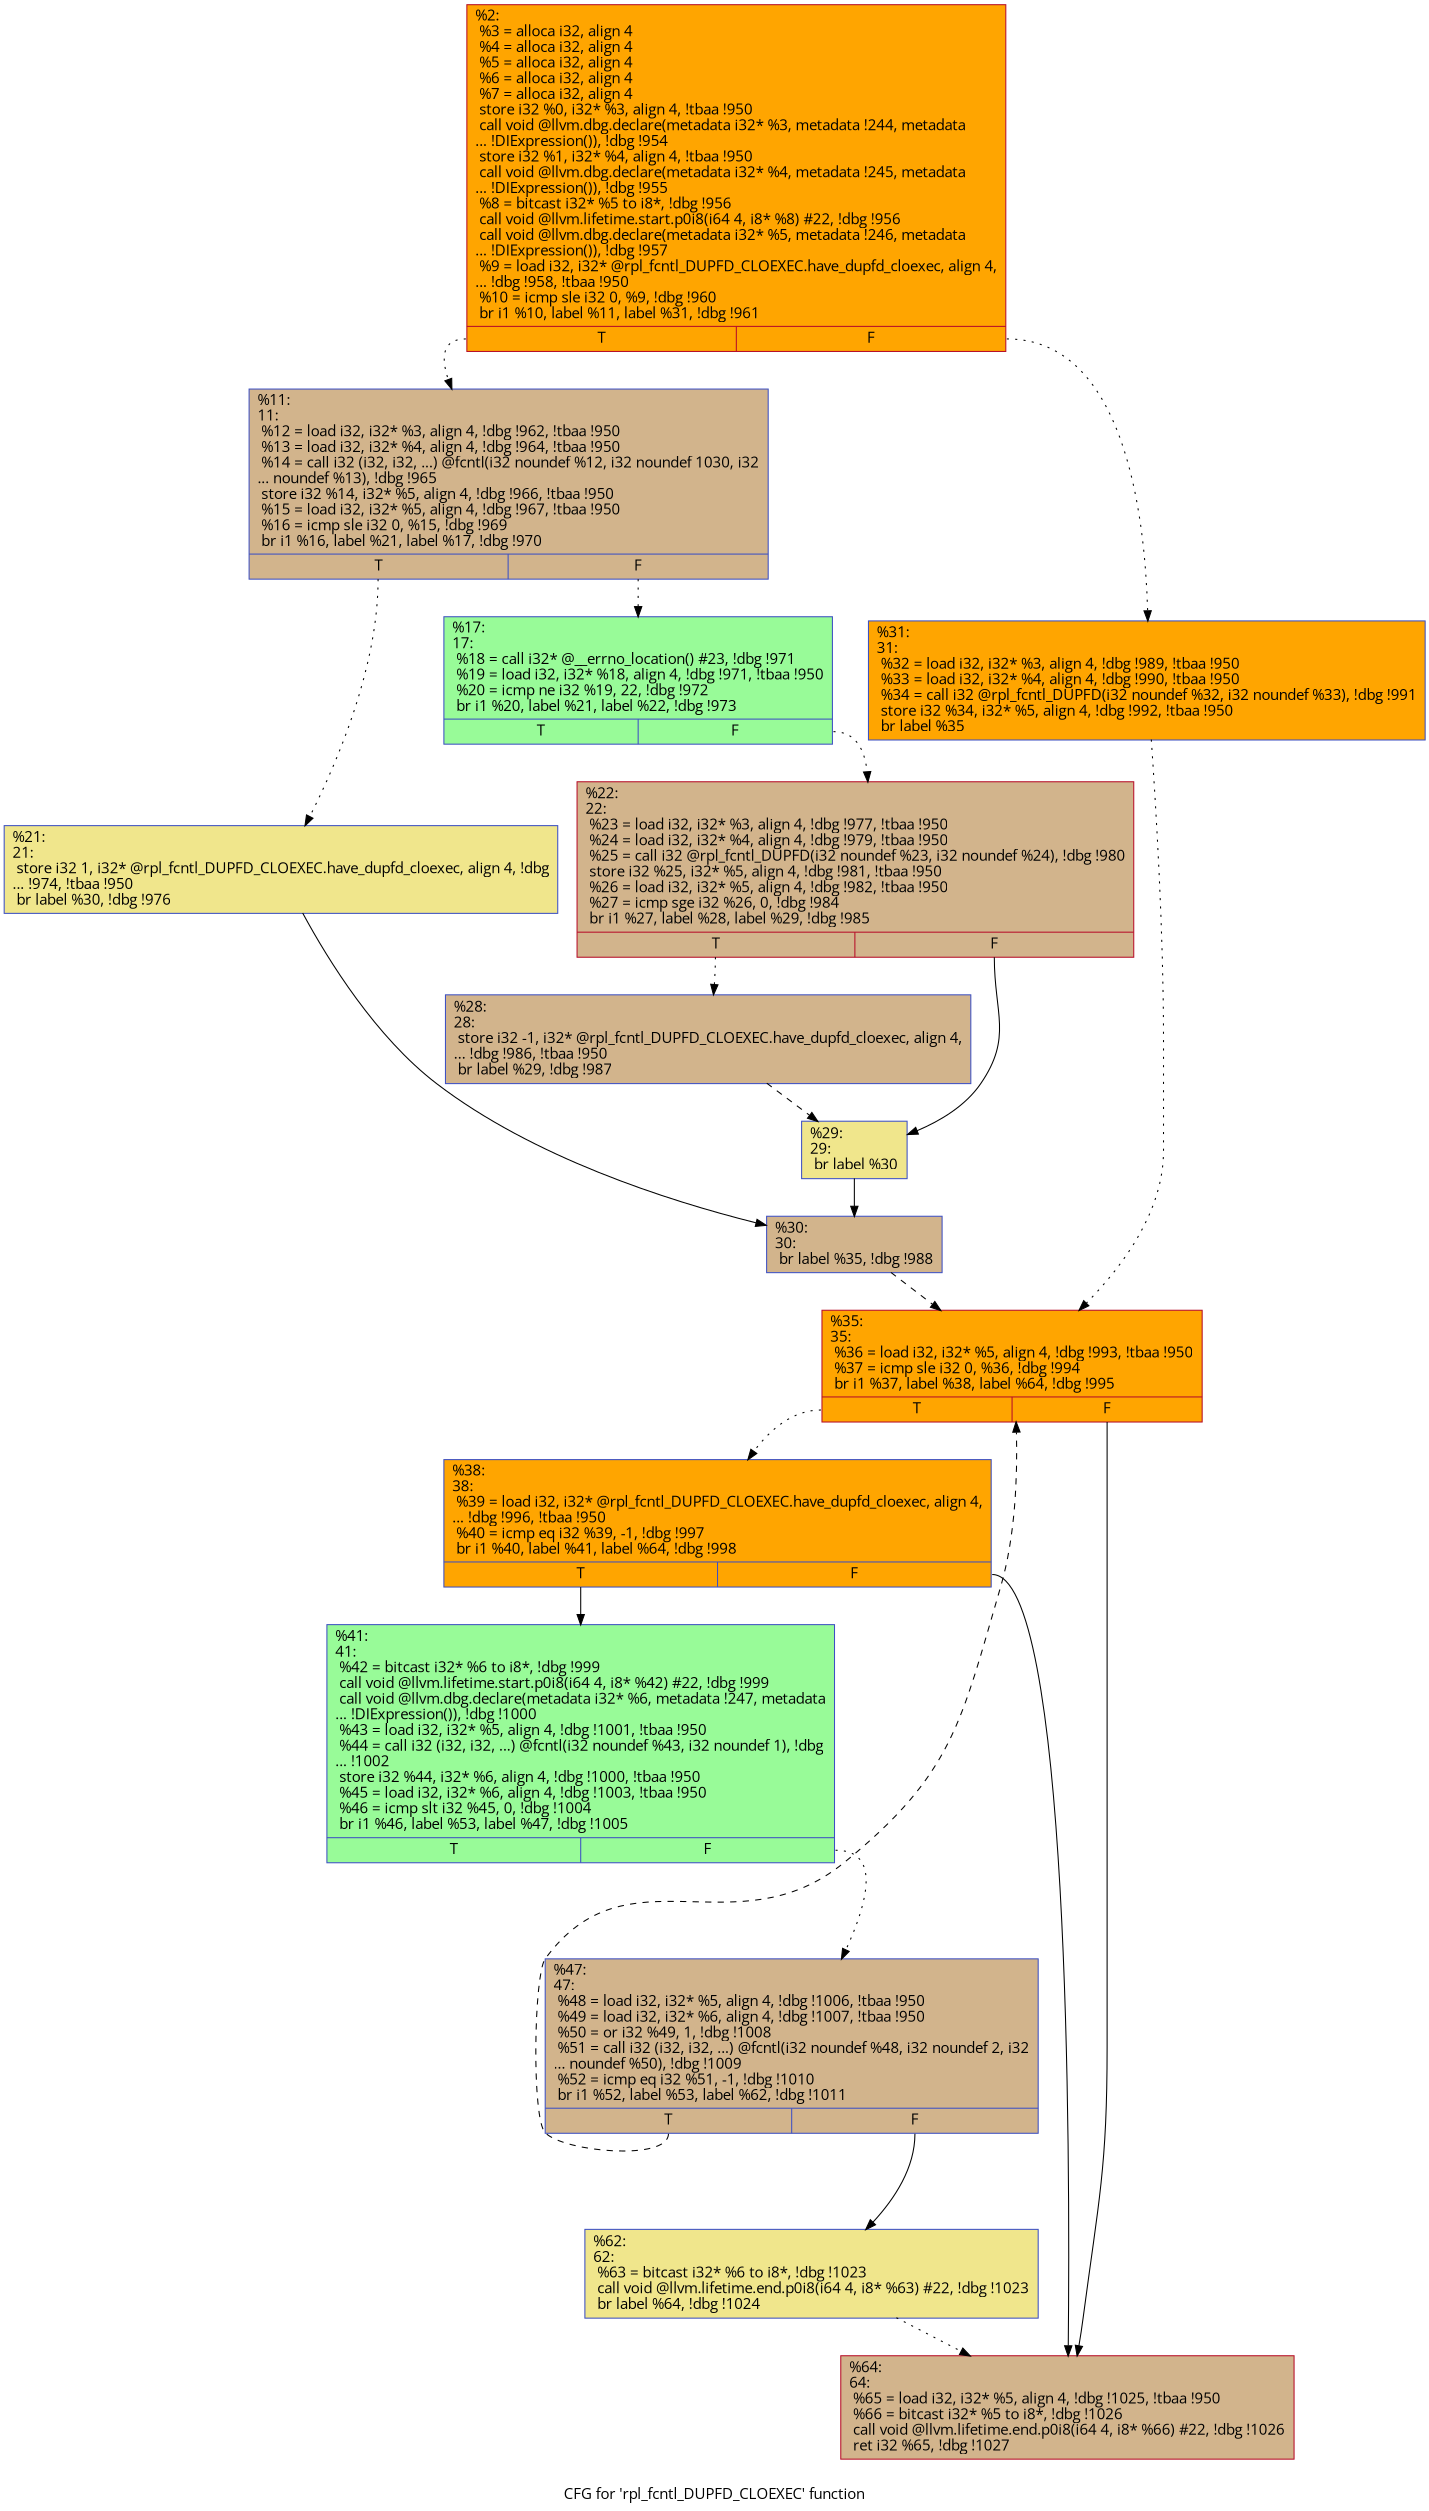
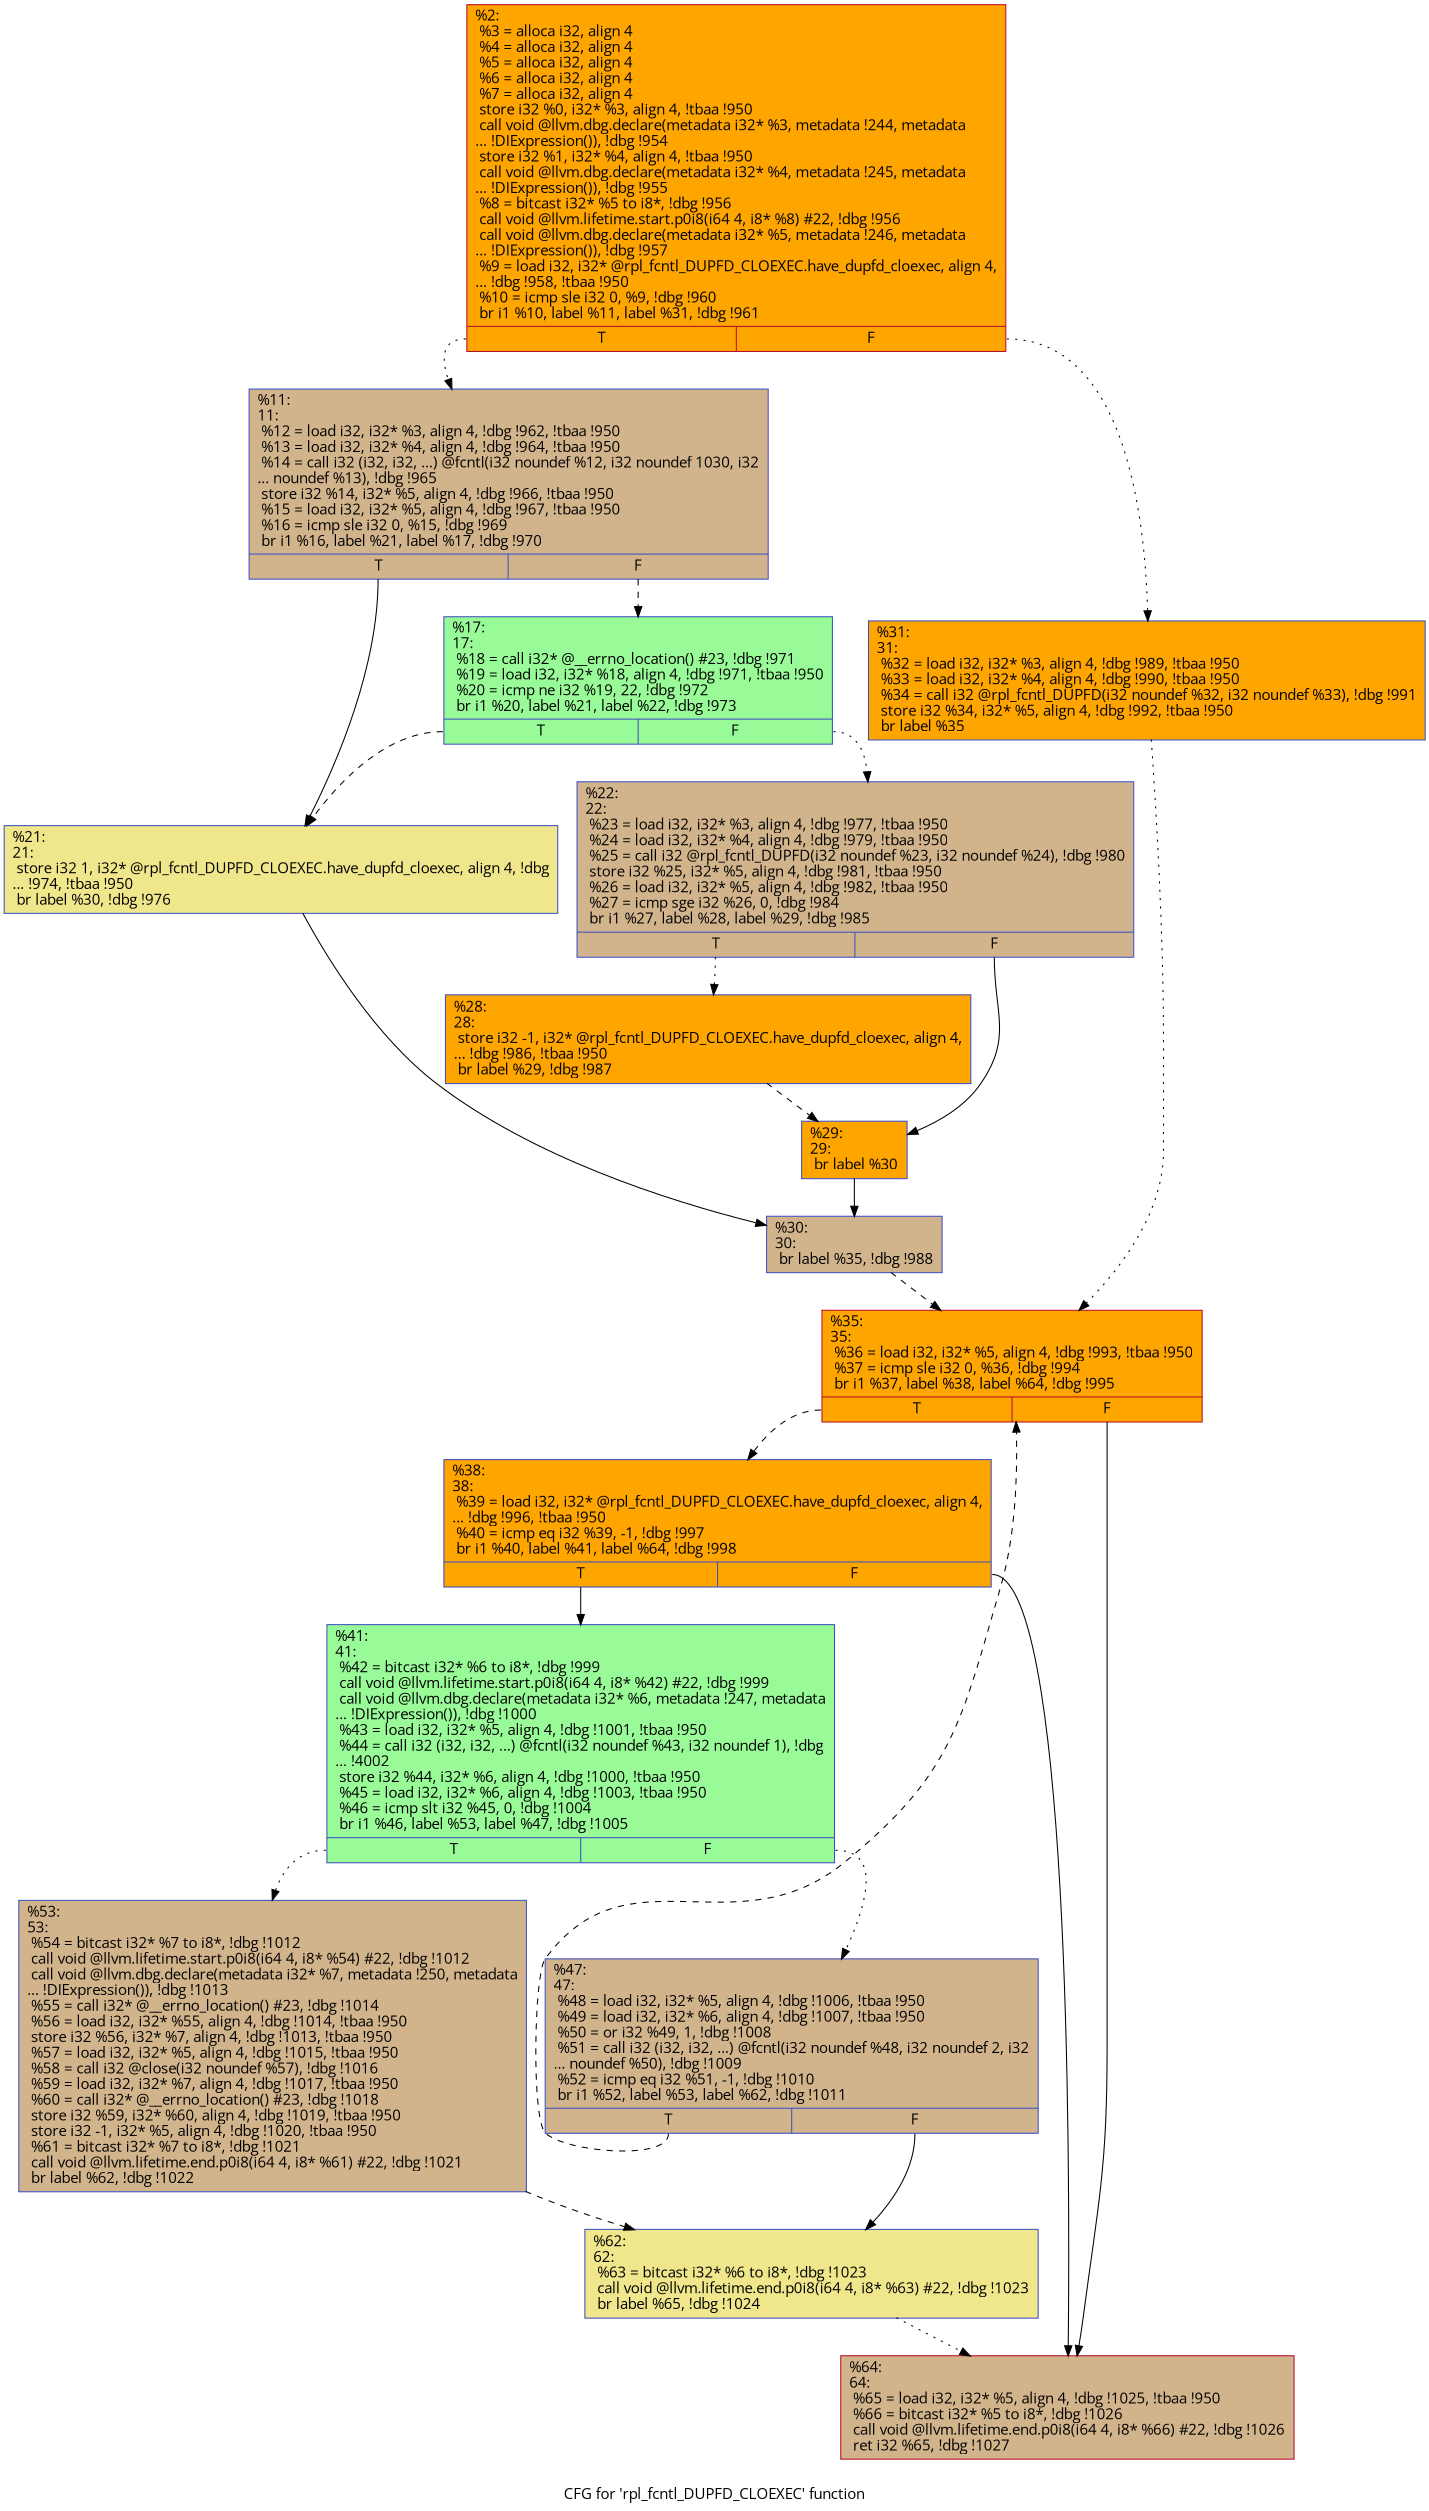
edge "%11:" -> "%17:": style dotted -> dashed
edge "%11:" -> "%21:": style dotted -> solid
edge "%17:" -> "%21:": added
node "%22:": color #b70d28ff -> #3d50c3ff
node "%28:": fillcolor tan -> orange
node "%29:": fillcolor khaki -> orange
edge "%35:" -> "%38:": style dotted -> dashed
node "%41:": text "... !1002" -> "... !4002"
node "%53:": added
node "%62:": text "br label %64, !dbg !1024" -> "br label %65, !dbg !1024"
